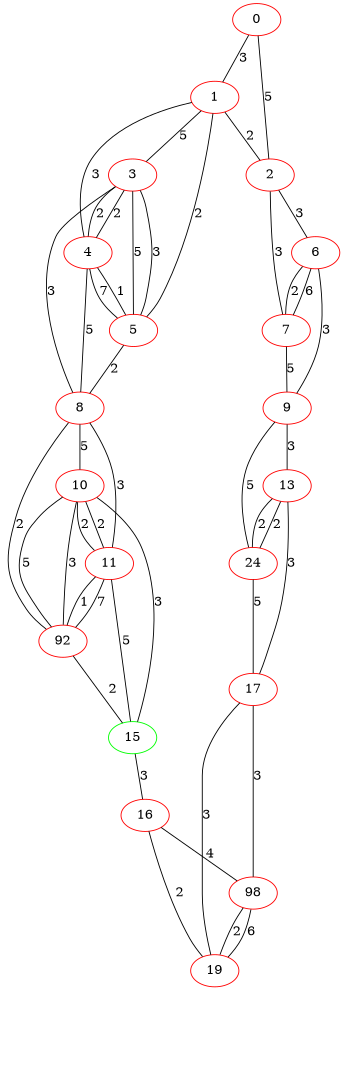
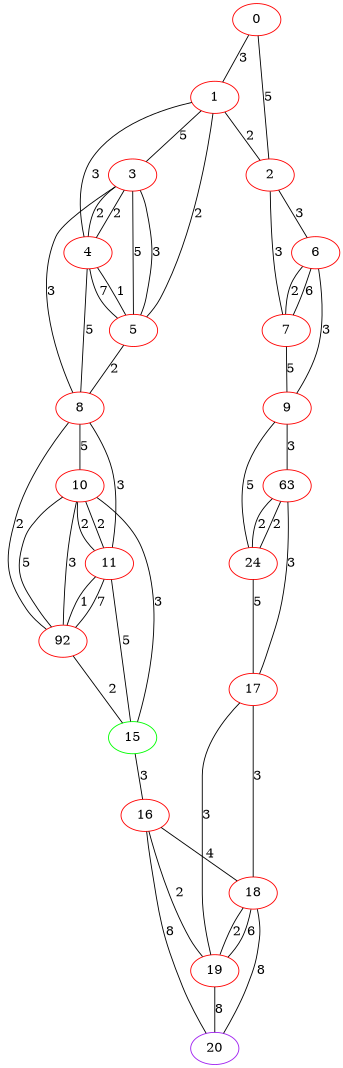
node "13": label "13" -> "63"
node "98": label "98" -> "18"
node "20": added
